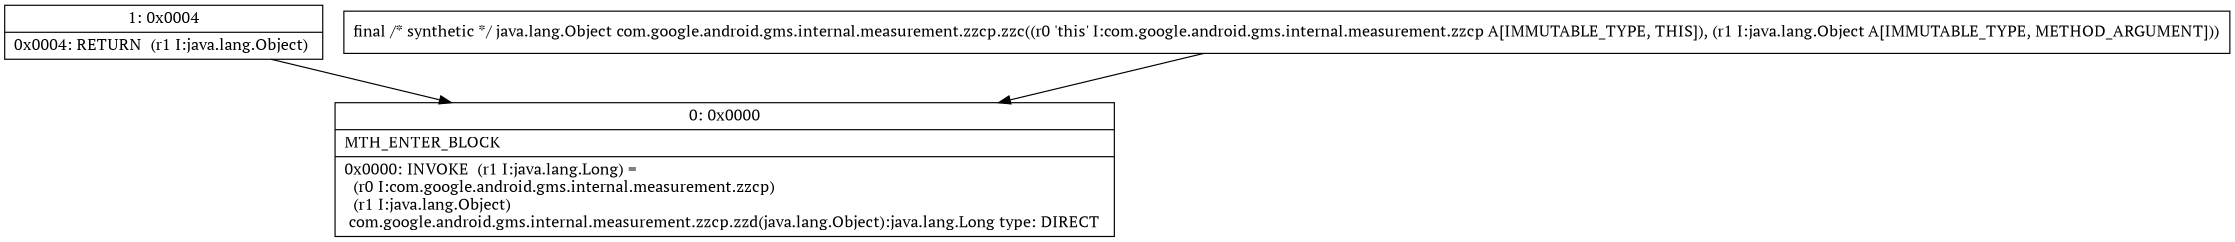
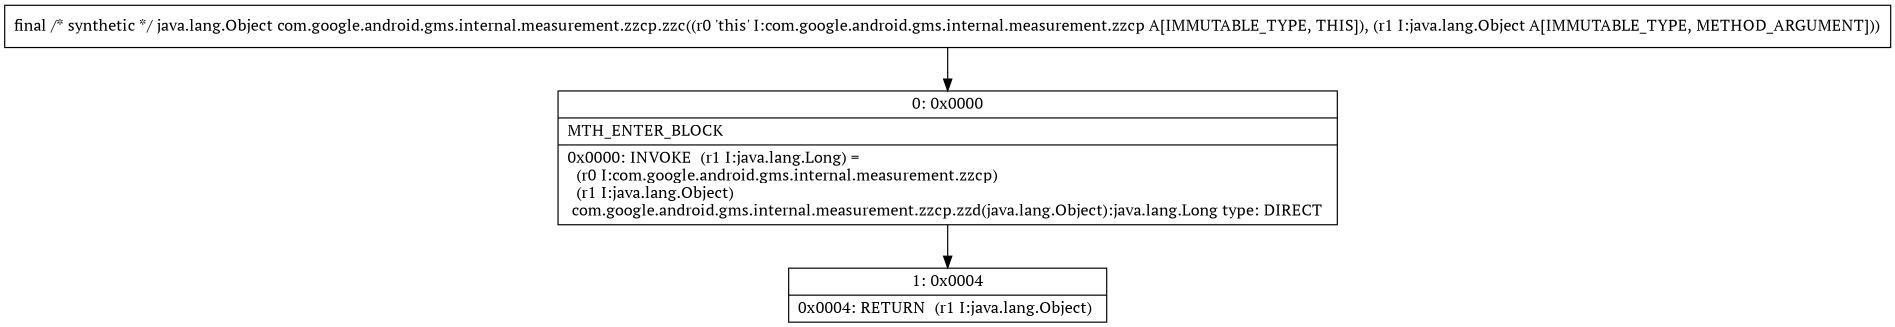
edge "1: 0x0004" -> "0: 0x0000": reversed
